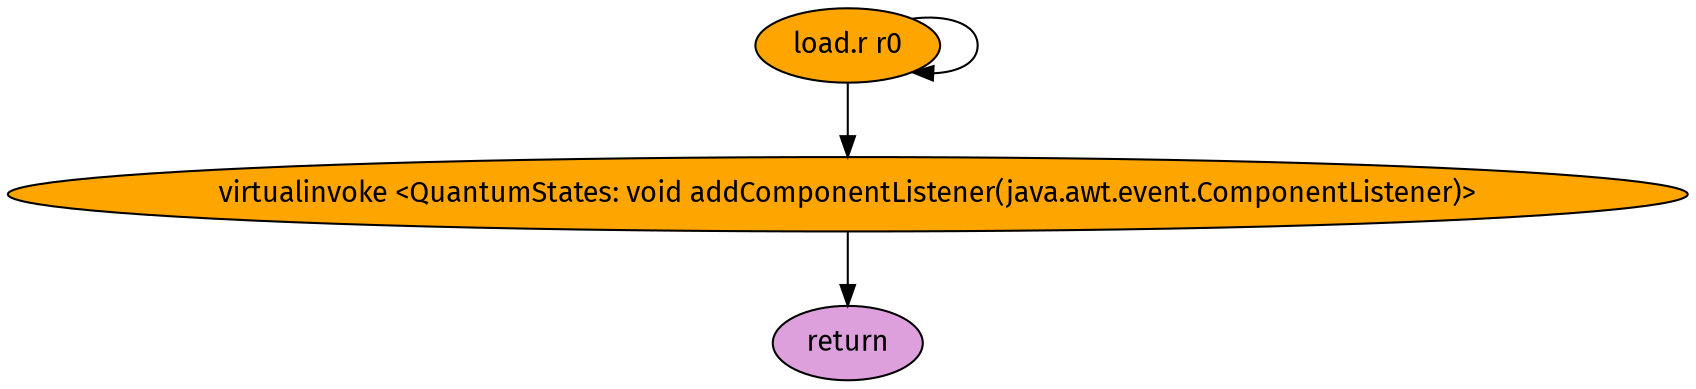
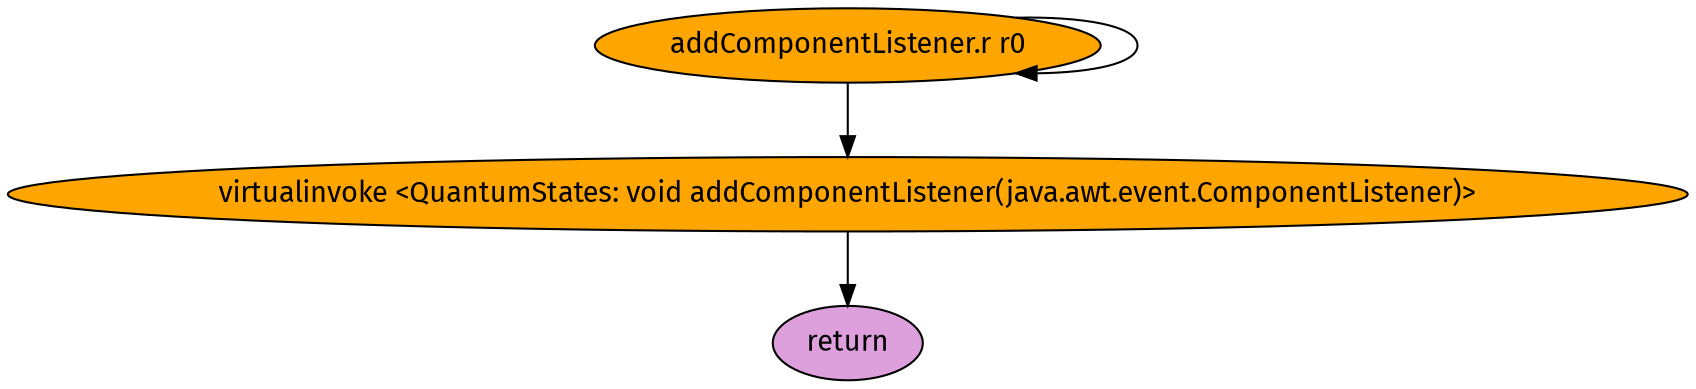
node "load.r r0": label "load.r r0" -> "addComponentListener.r r0"
